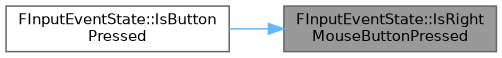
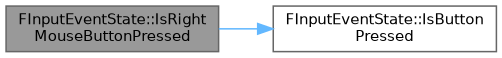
edge "FInputEventState::IsButton Pressed" -> "FInputEventState::IsRight MouseButtonPressed": reversed
